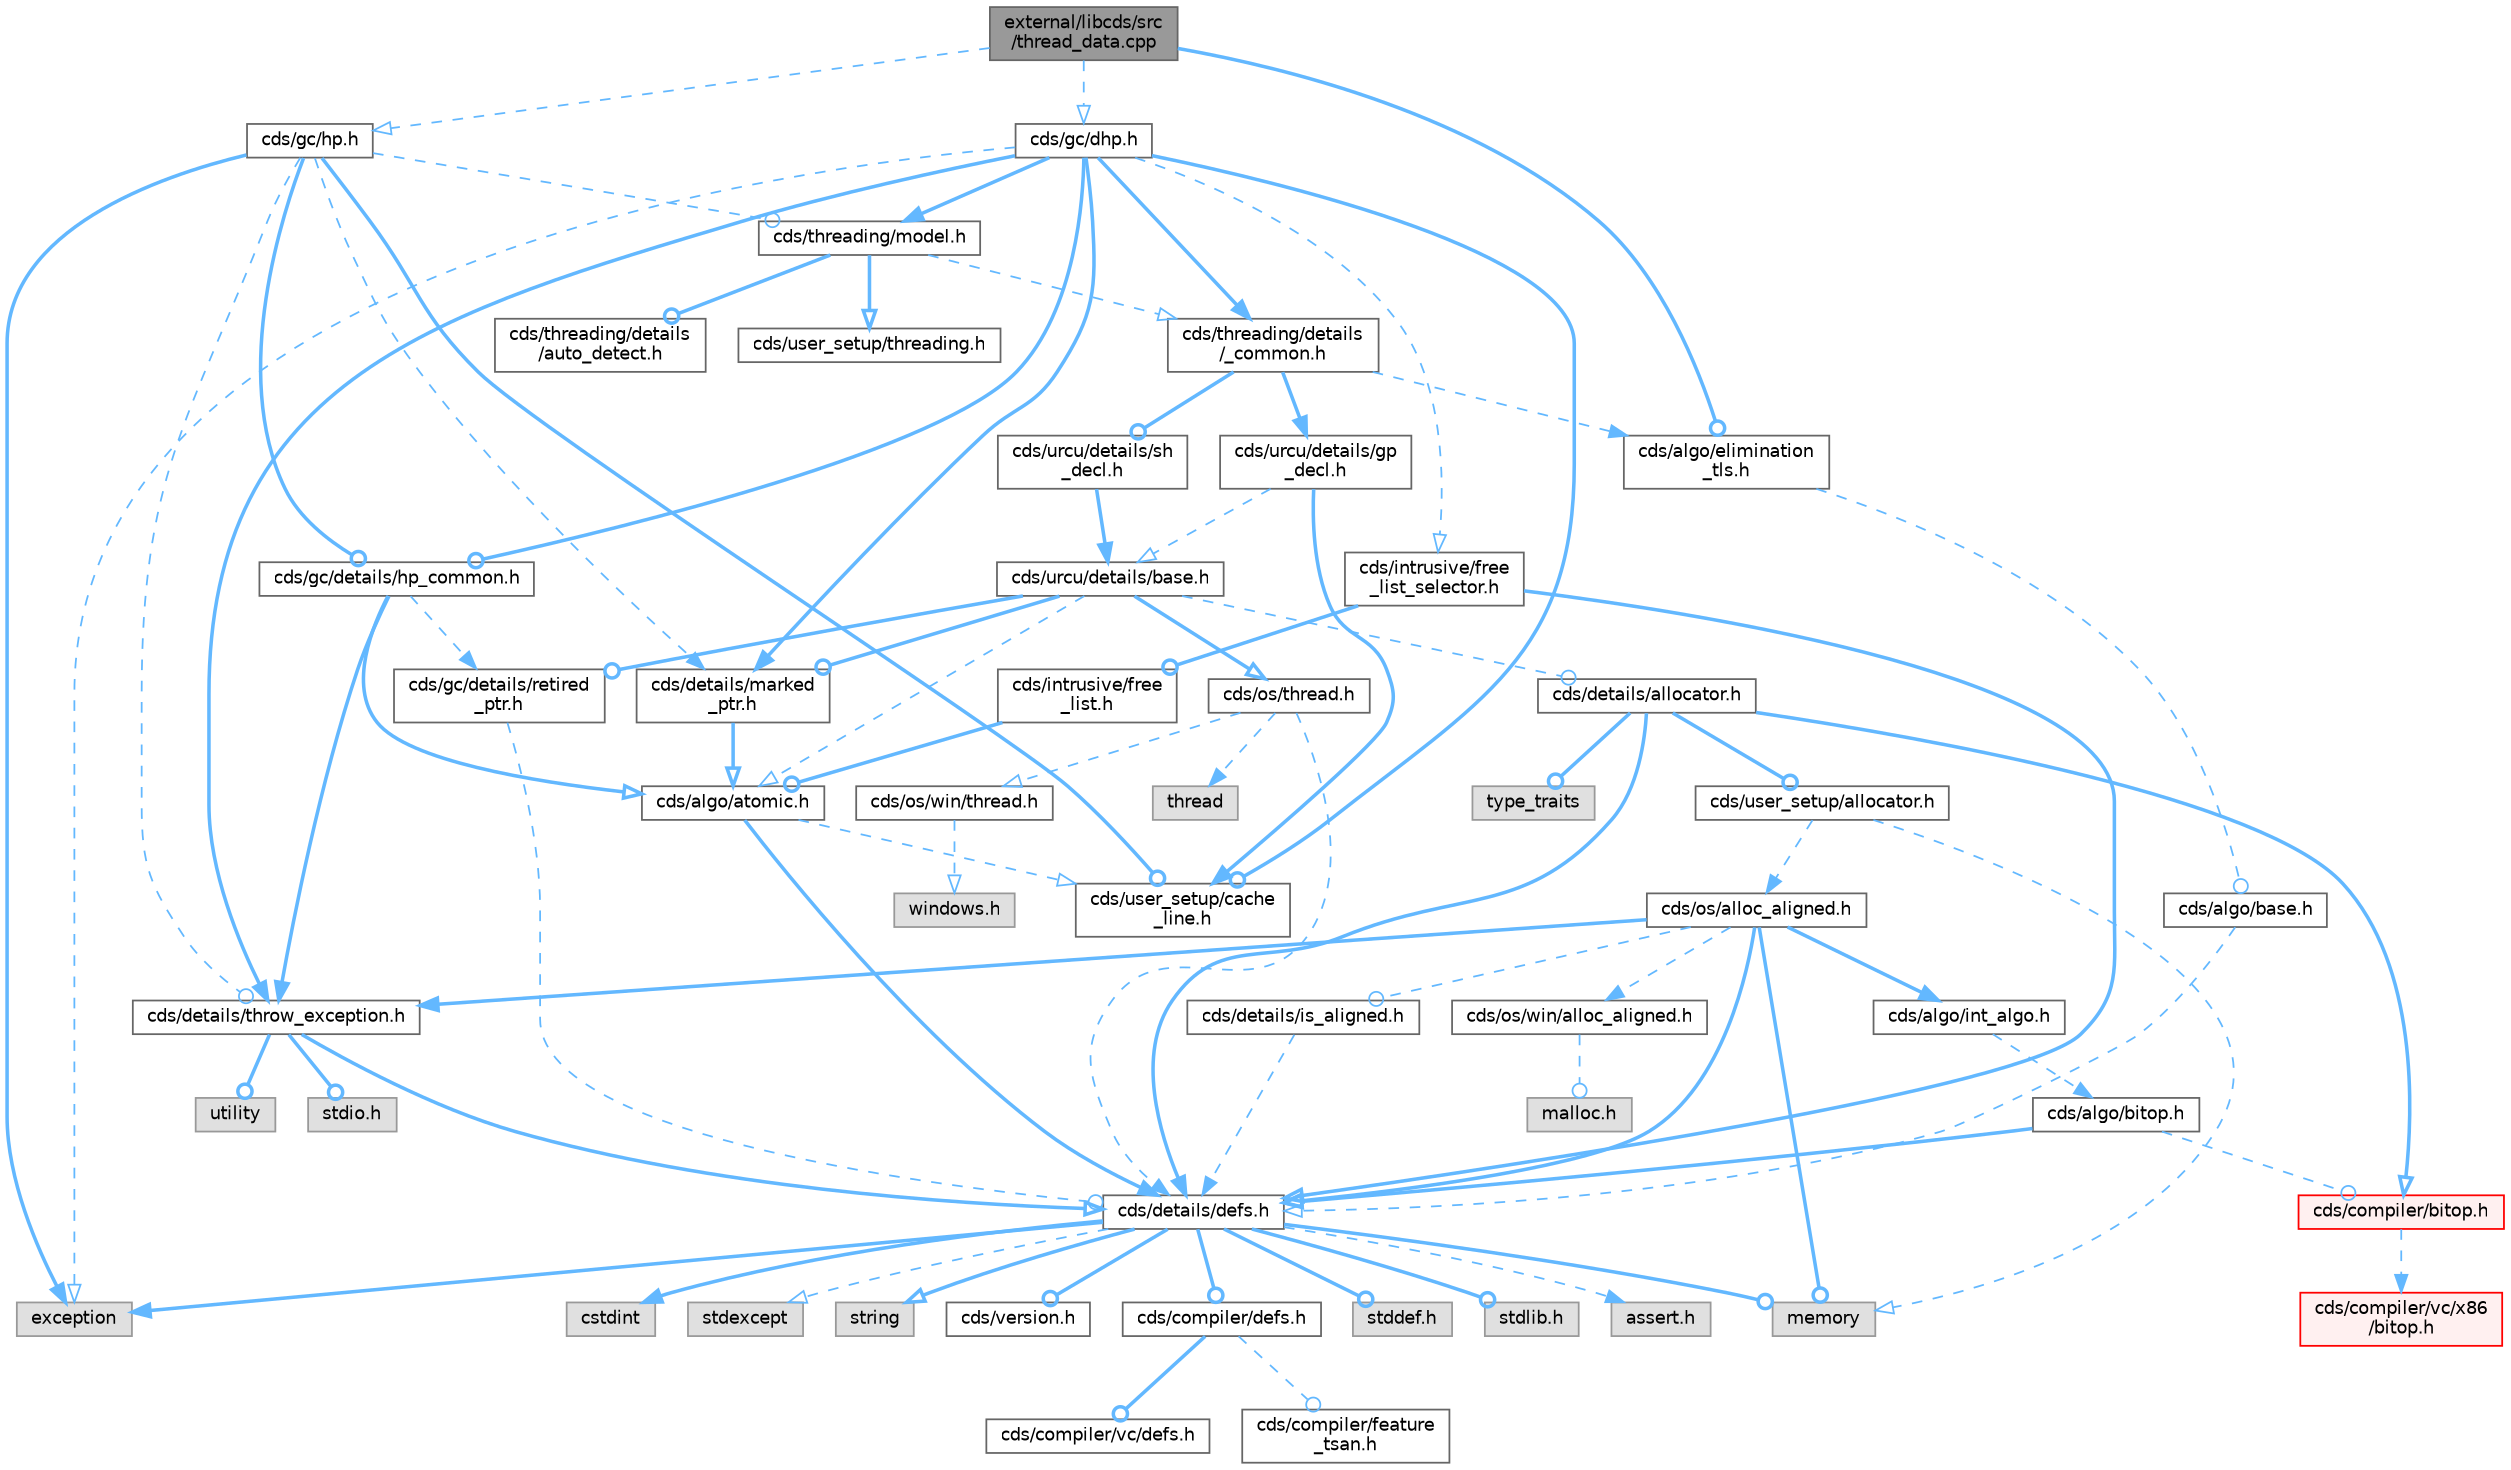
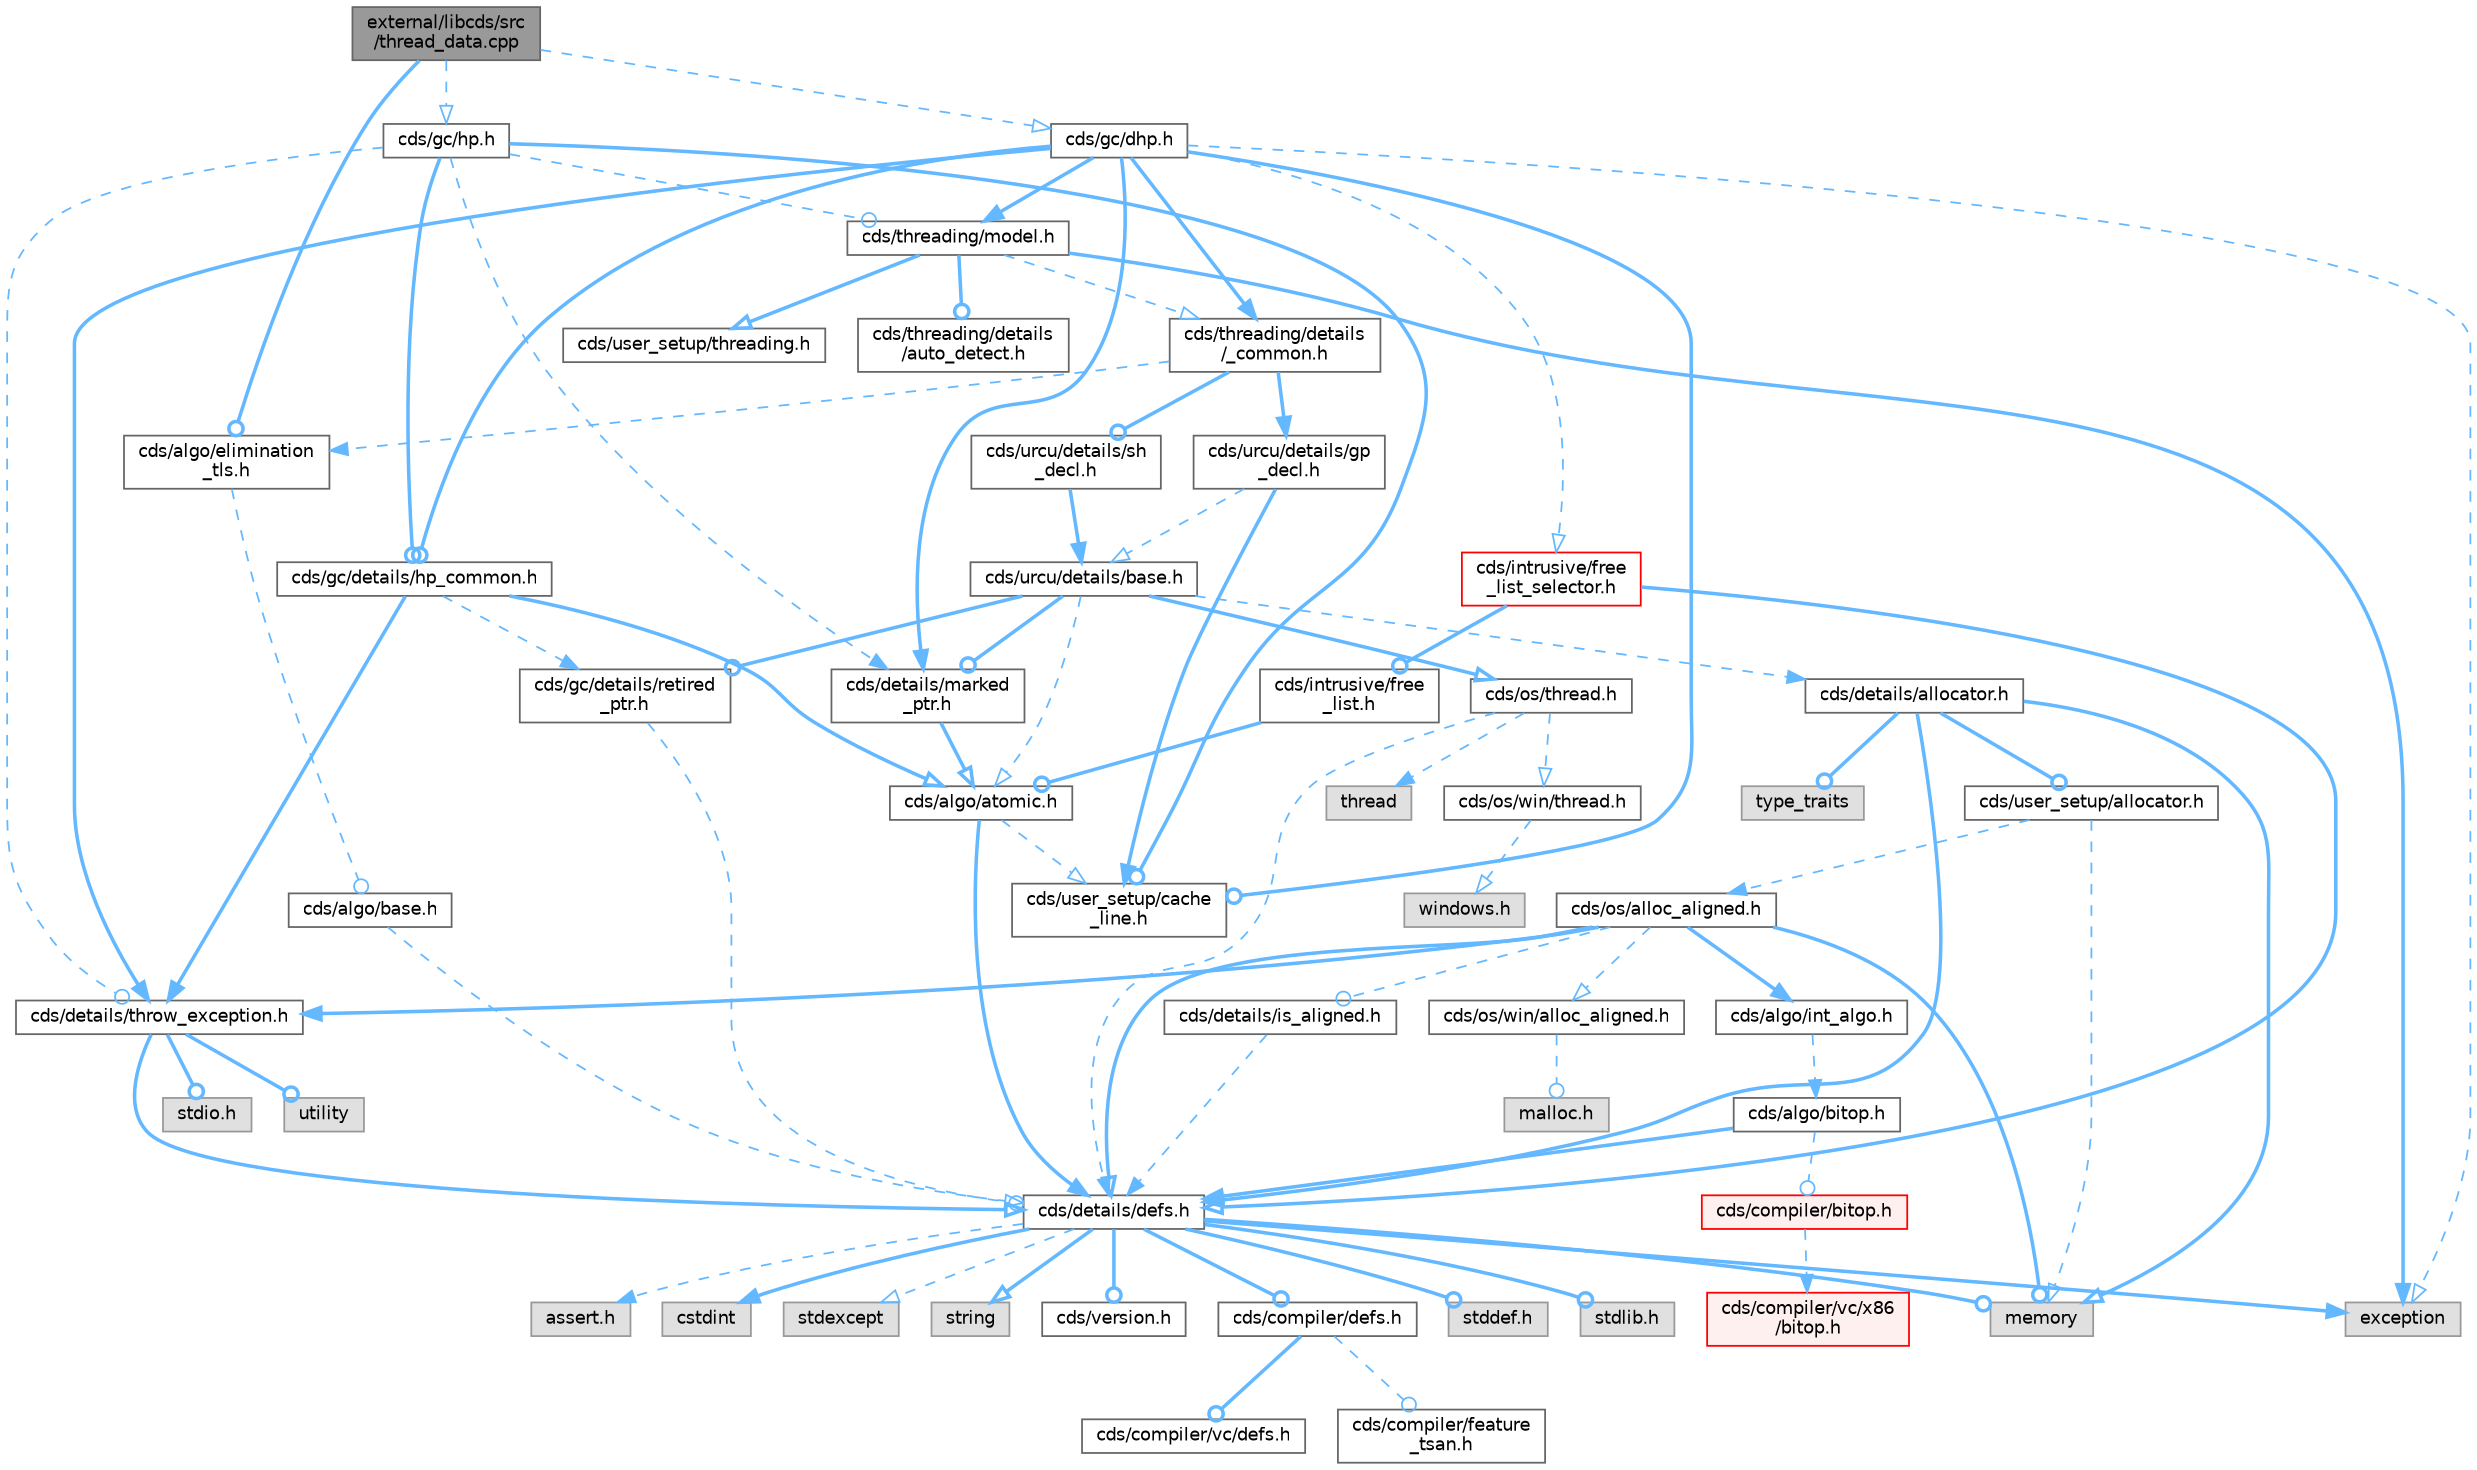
node "cds/intrusive/free _list_selector.h": color grey40 -> red
edge "cds/urcu/details/base.h" -> "cds/details/allocator.h": arrowhead odot -> normal
edge "cds/gc/hp.h" -> "exception": now "cds/threading/model.h" -> "exception"
edge "cds/details/allocator.h" -> "cds/compiler/bitop.h": now "cds/details/allocator.h" -> "memory"
edge "cds/os/alloc_aligned.h" -> "cds/os/win/alloc_aligned.h": arrowhead normal -> onormal
